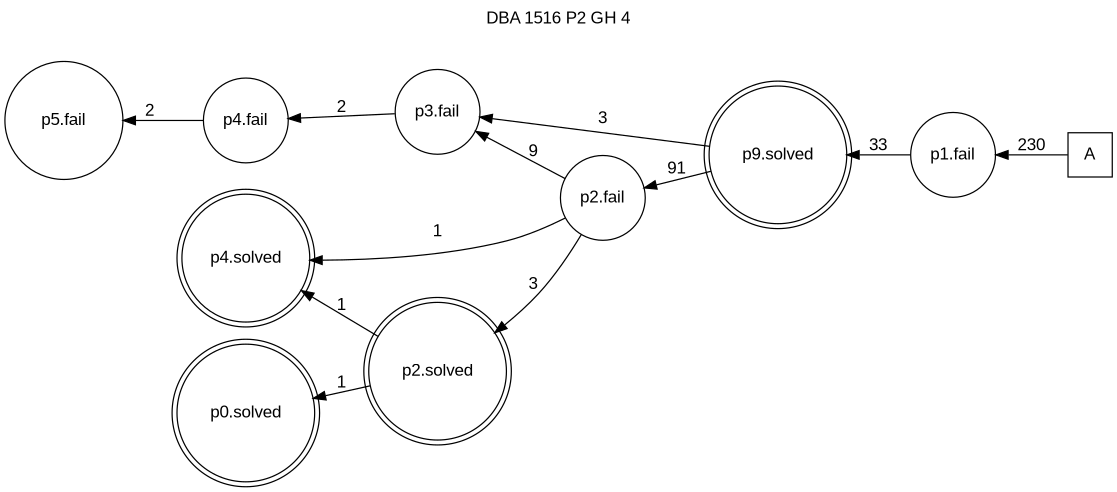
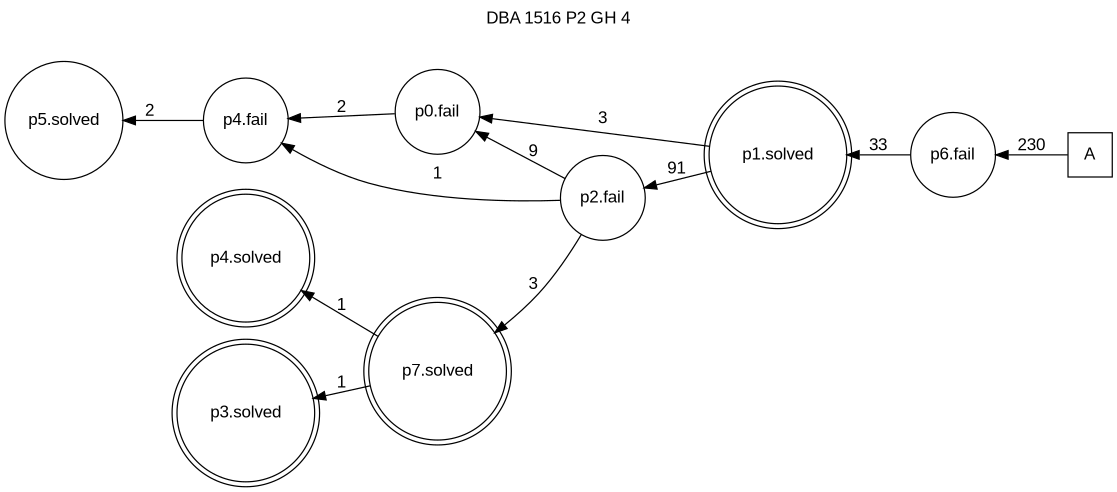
node "p3.fail": label "p3.fail" -> "p0.fail"
node "p5.fail": label "p5.fail" -> "p5.solved"
node "p9.solved": label "p9.solved" -> "p1.solved"
node "p1.fail": label "p1.fail" -> "p6.fail"
edge "p2.fail" -> "p4.solved": now "p2.fail" -> "p4.fail"
node "p2.solved": label "p2.solved" -> "p7.solved"
node "p0.solved": label "p0.solved" -> "p3.solved"
